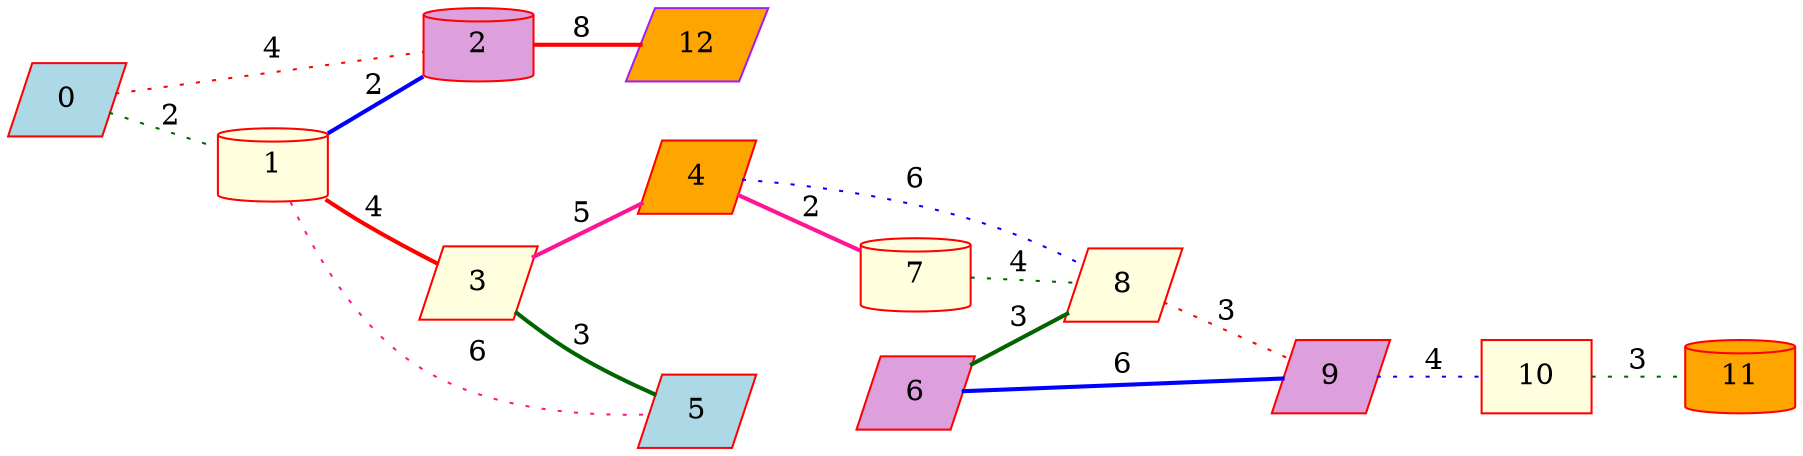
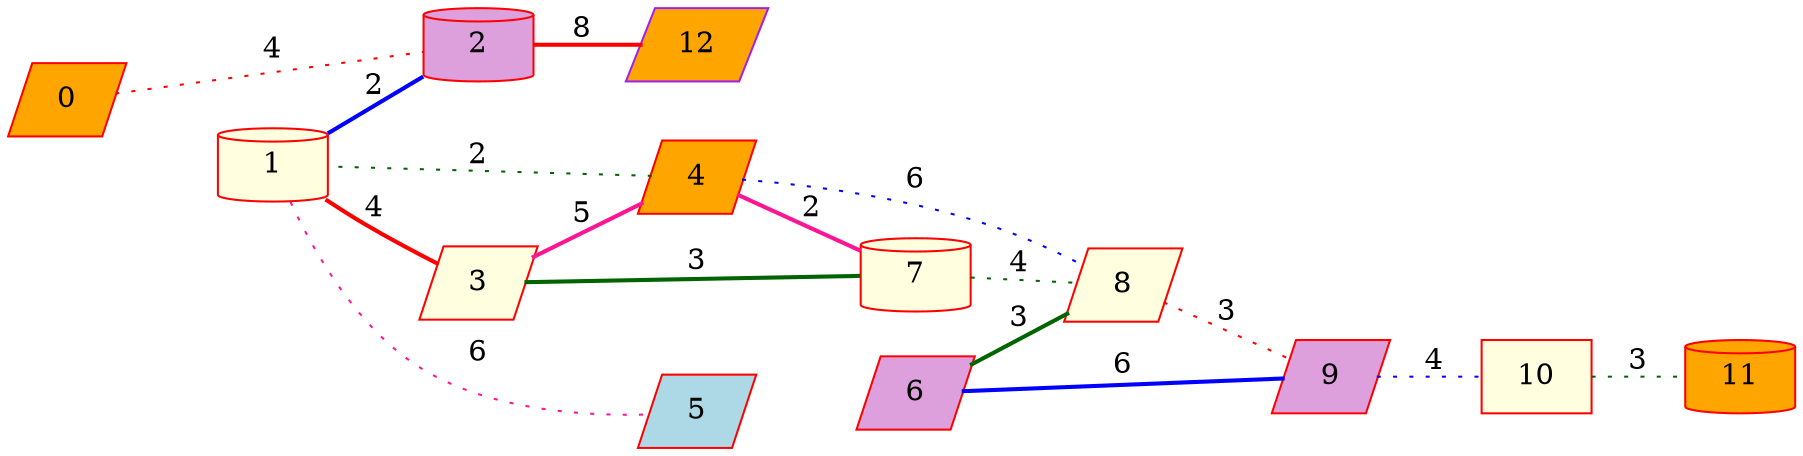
node "0": fillcolor lightblue -> orange
edge "0" -- "1": now "4" -- "1"
edge "3" -- "5": now "3" -- "7"
